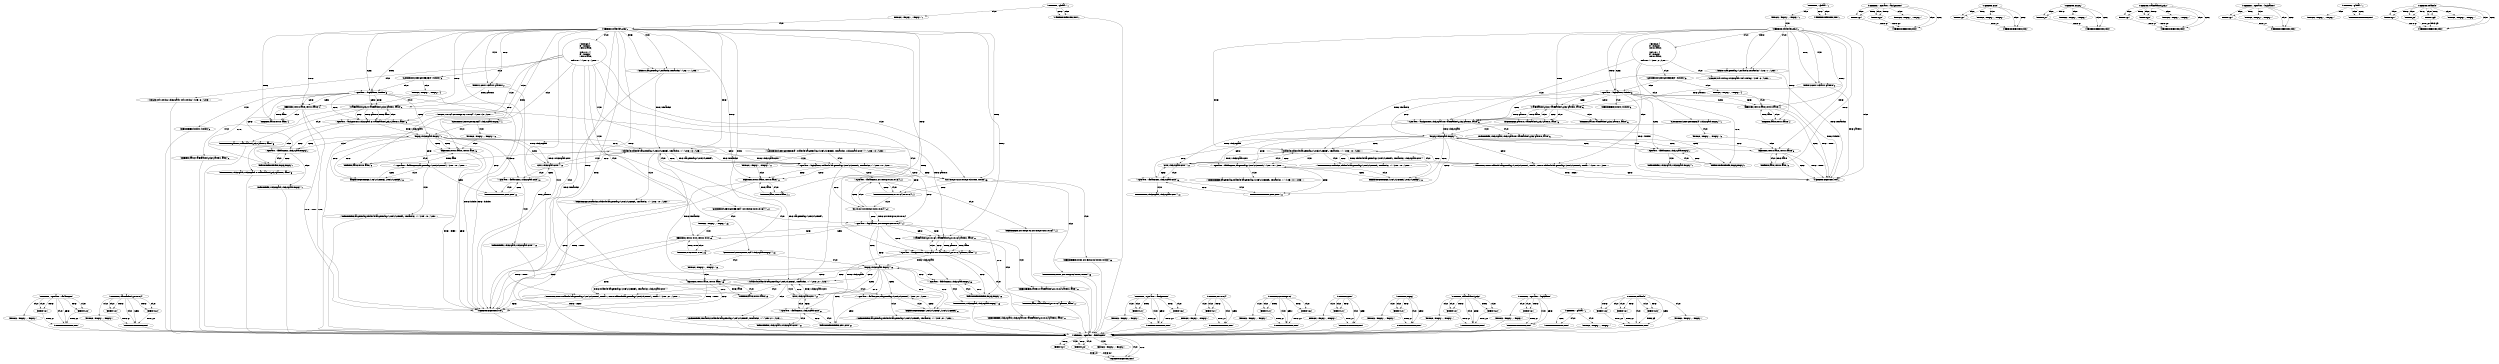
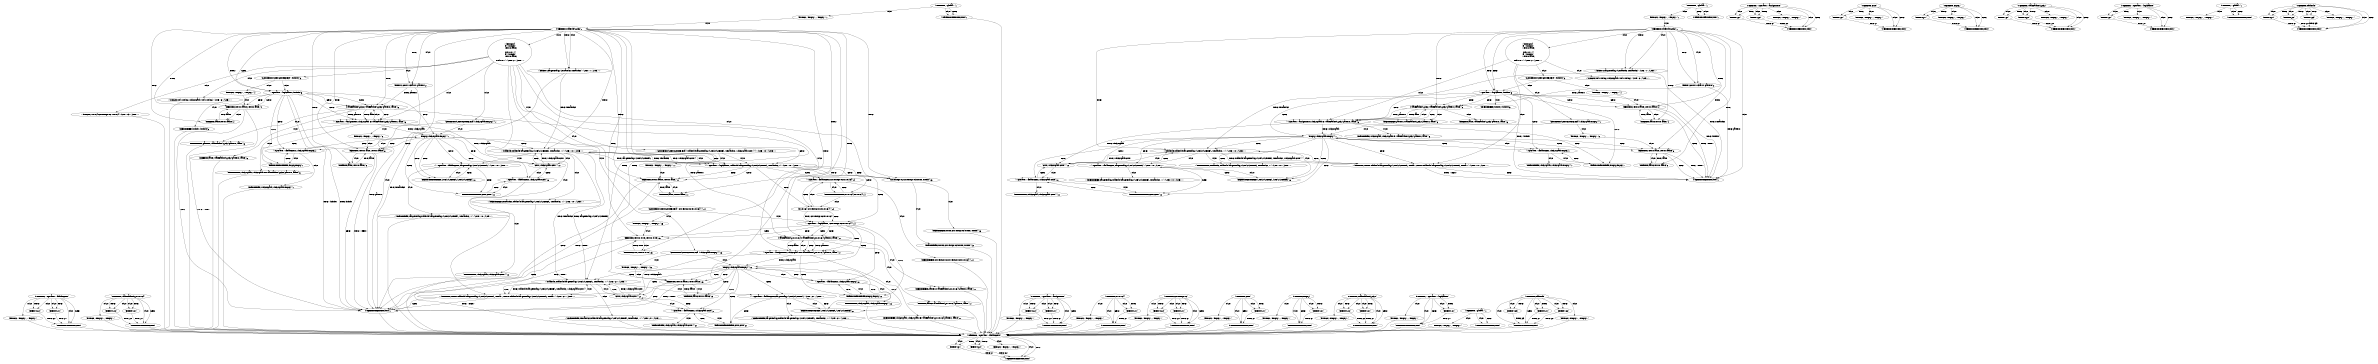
edge "(current_proc,current_proc(NULL, NULL))" -> "(FIELD_IDENTIFIER,IsWow64,IsWow64)": removed, label "CFG:"
